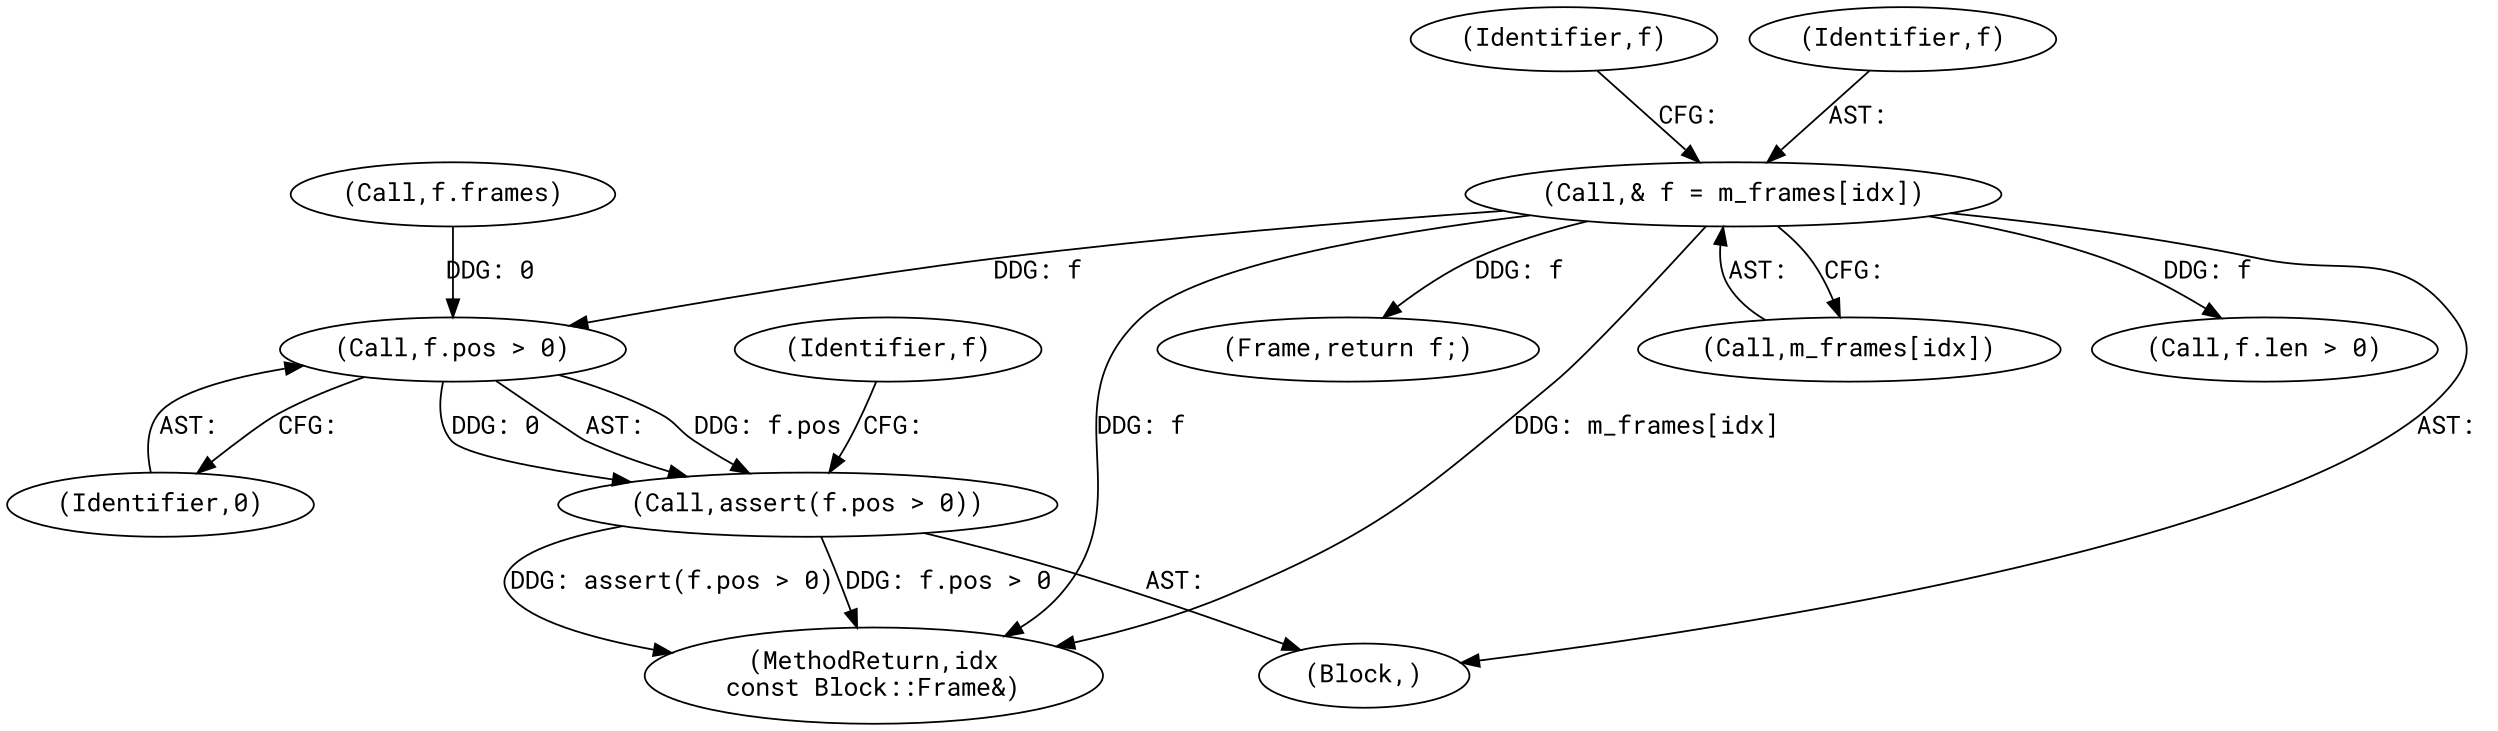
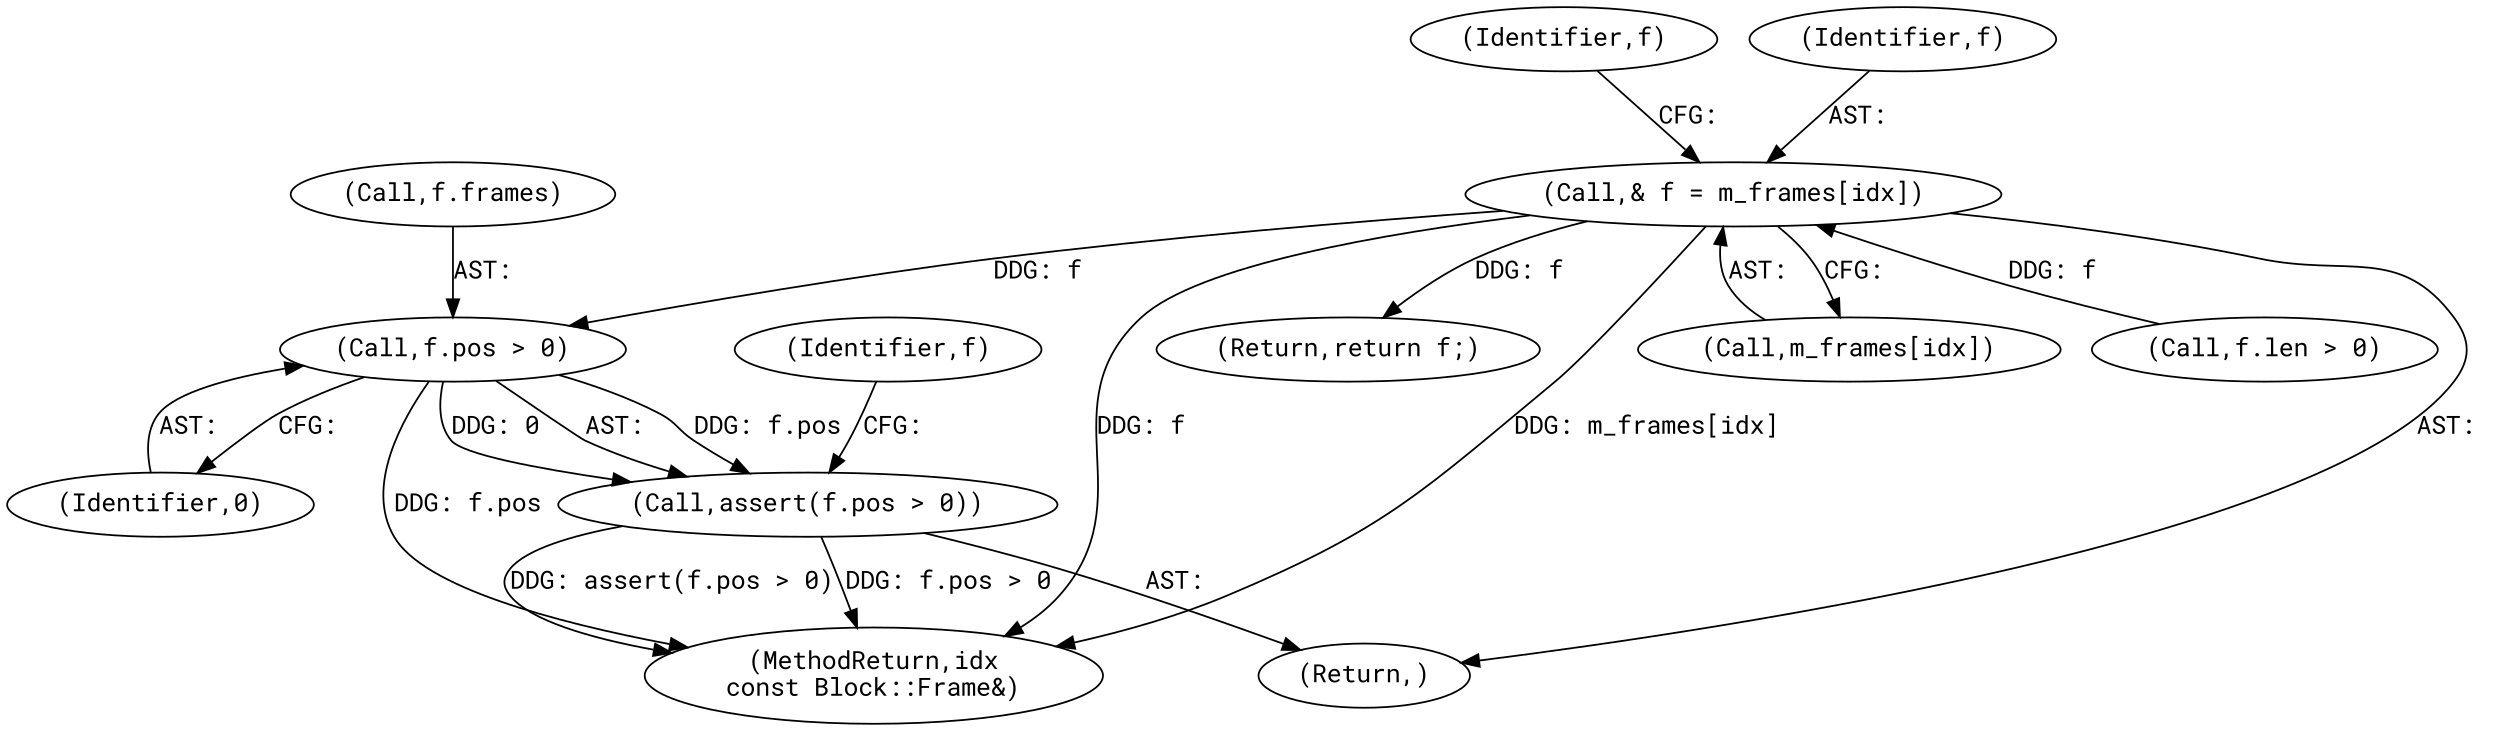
edge "(Call,& f = m_frames[idx])" -> "(Call,f.len > 0)": reversed
edge "(Call,f.frames)" -> "(Call,f.pos > 0)": label "DDG: 0" -> "AST: "
node "(Frame,return f;)": label "(Frame,return f;)" -> "(Return,return f;)"
edge "(Call,f.pos > 0)" -> "(MethodReturn,idx const Block::Frame&)": added, label "DDG: f.pos"
node "(Block,)": label "(Block,)" -> "(Return,)"
